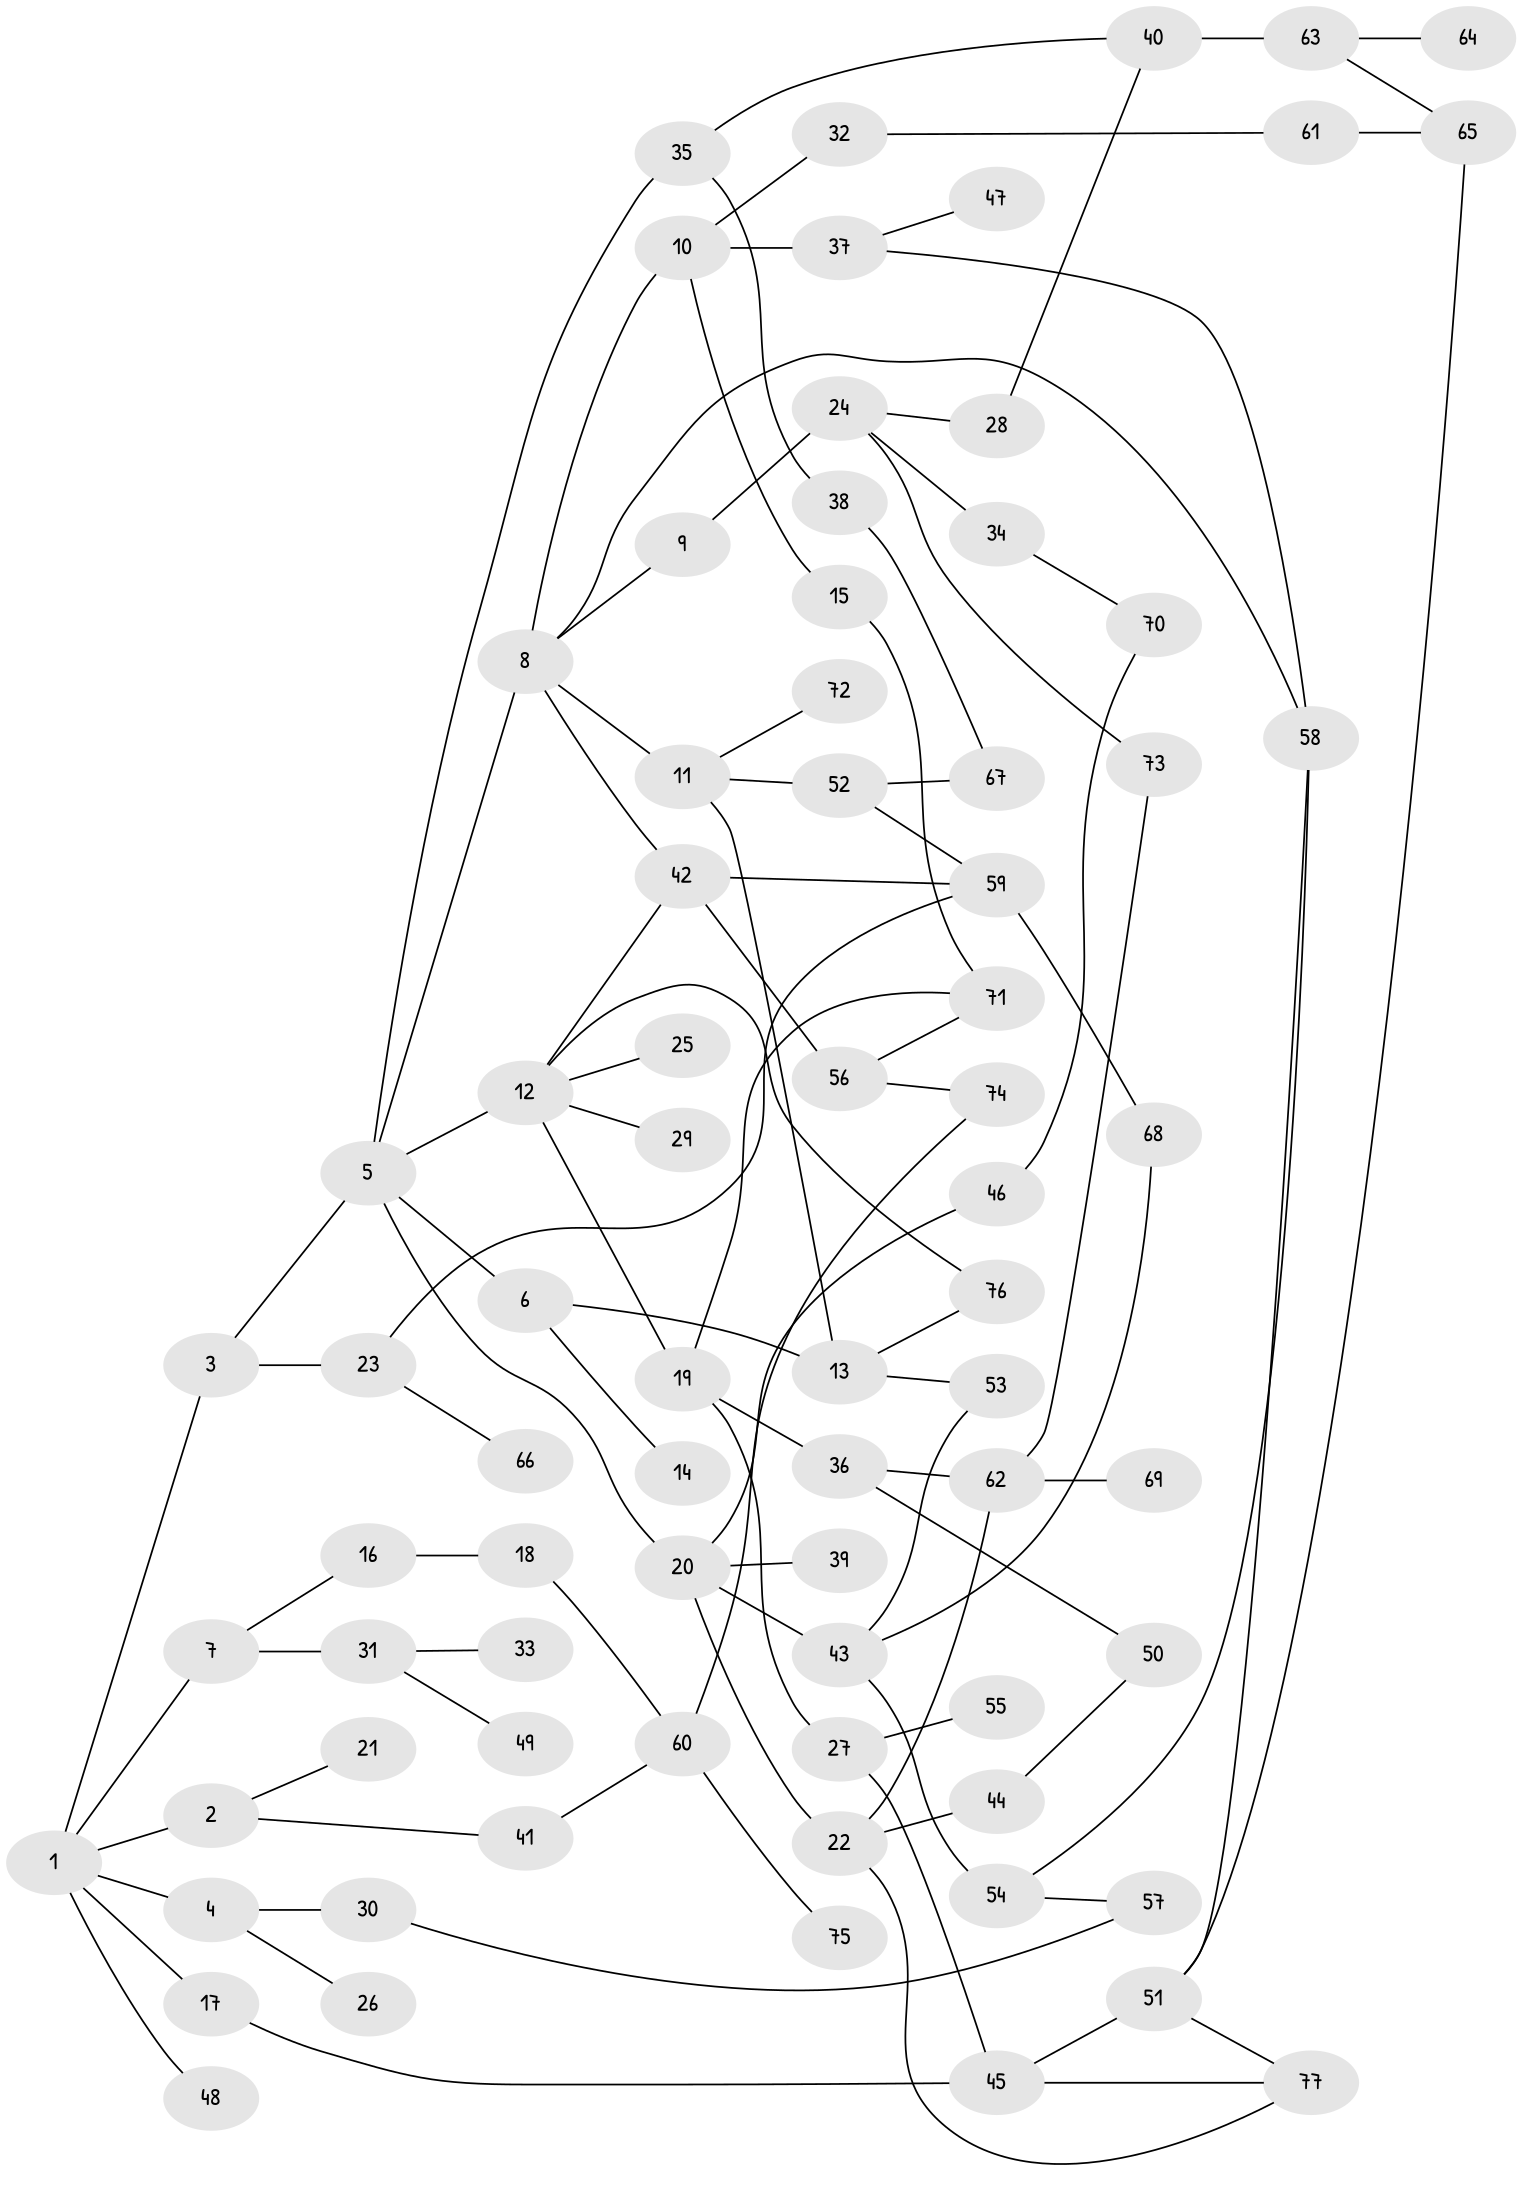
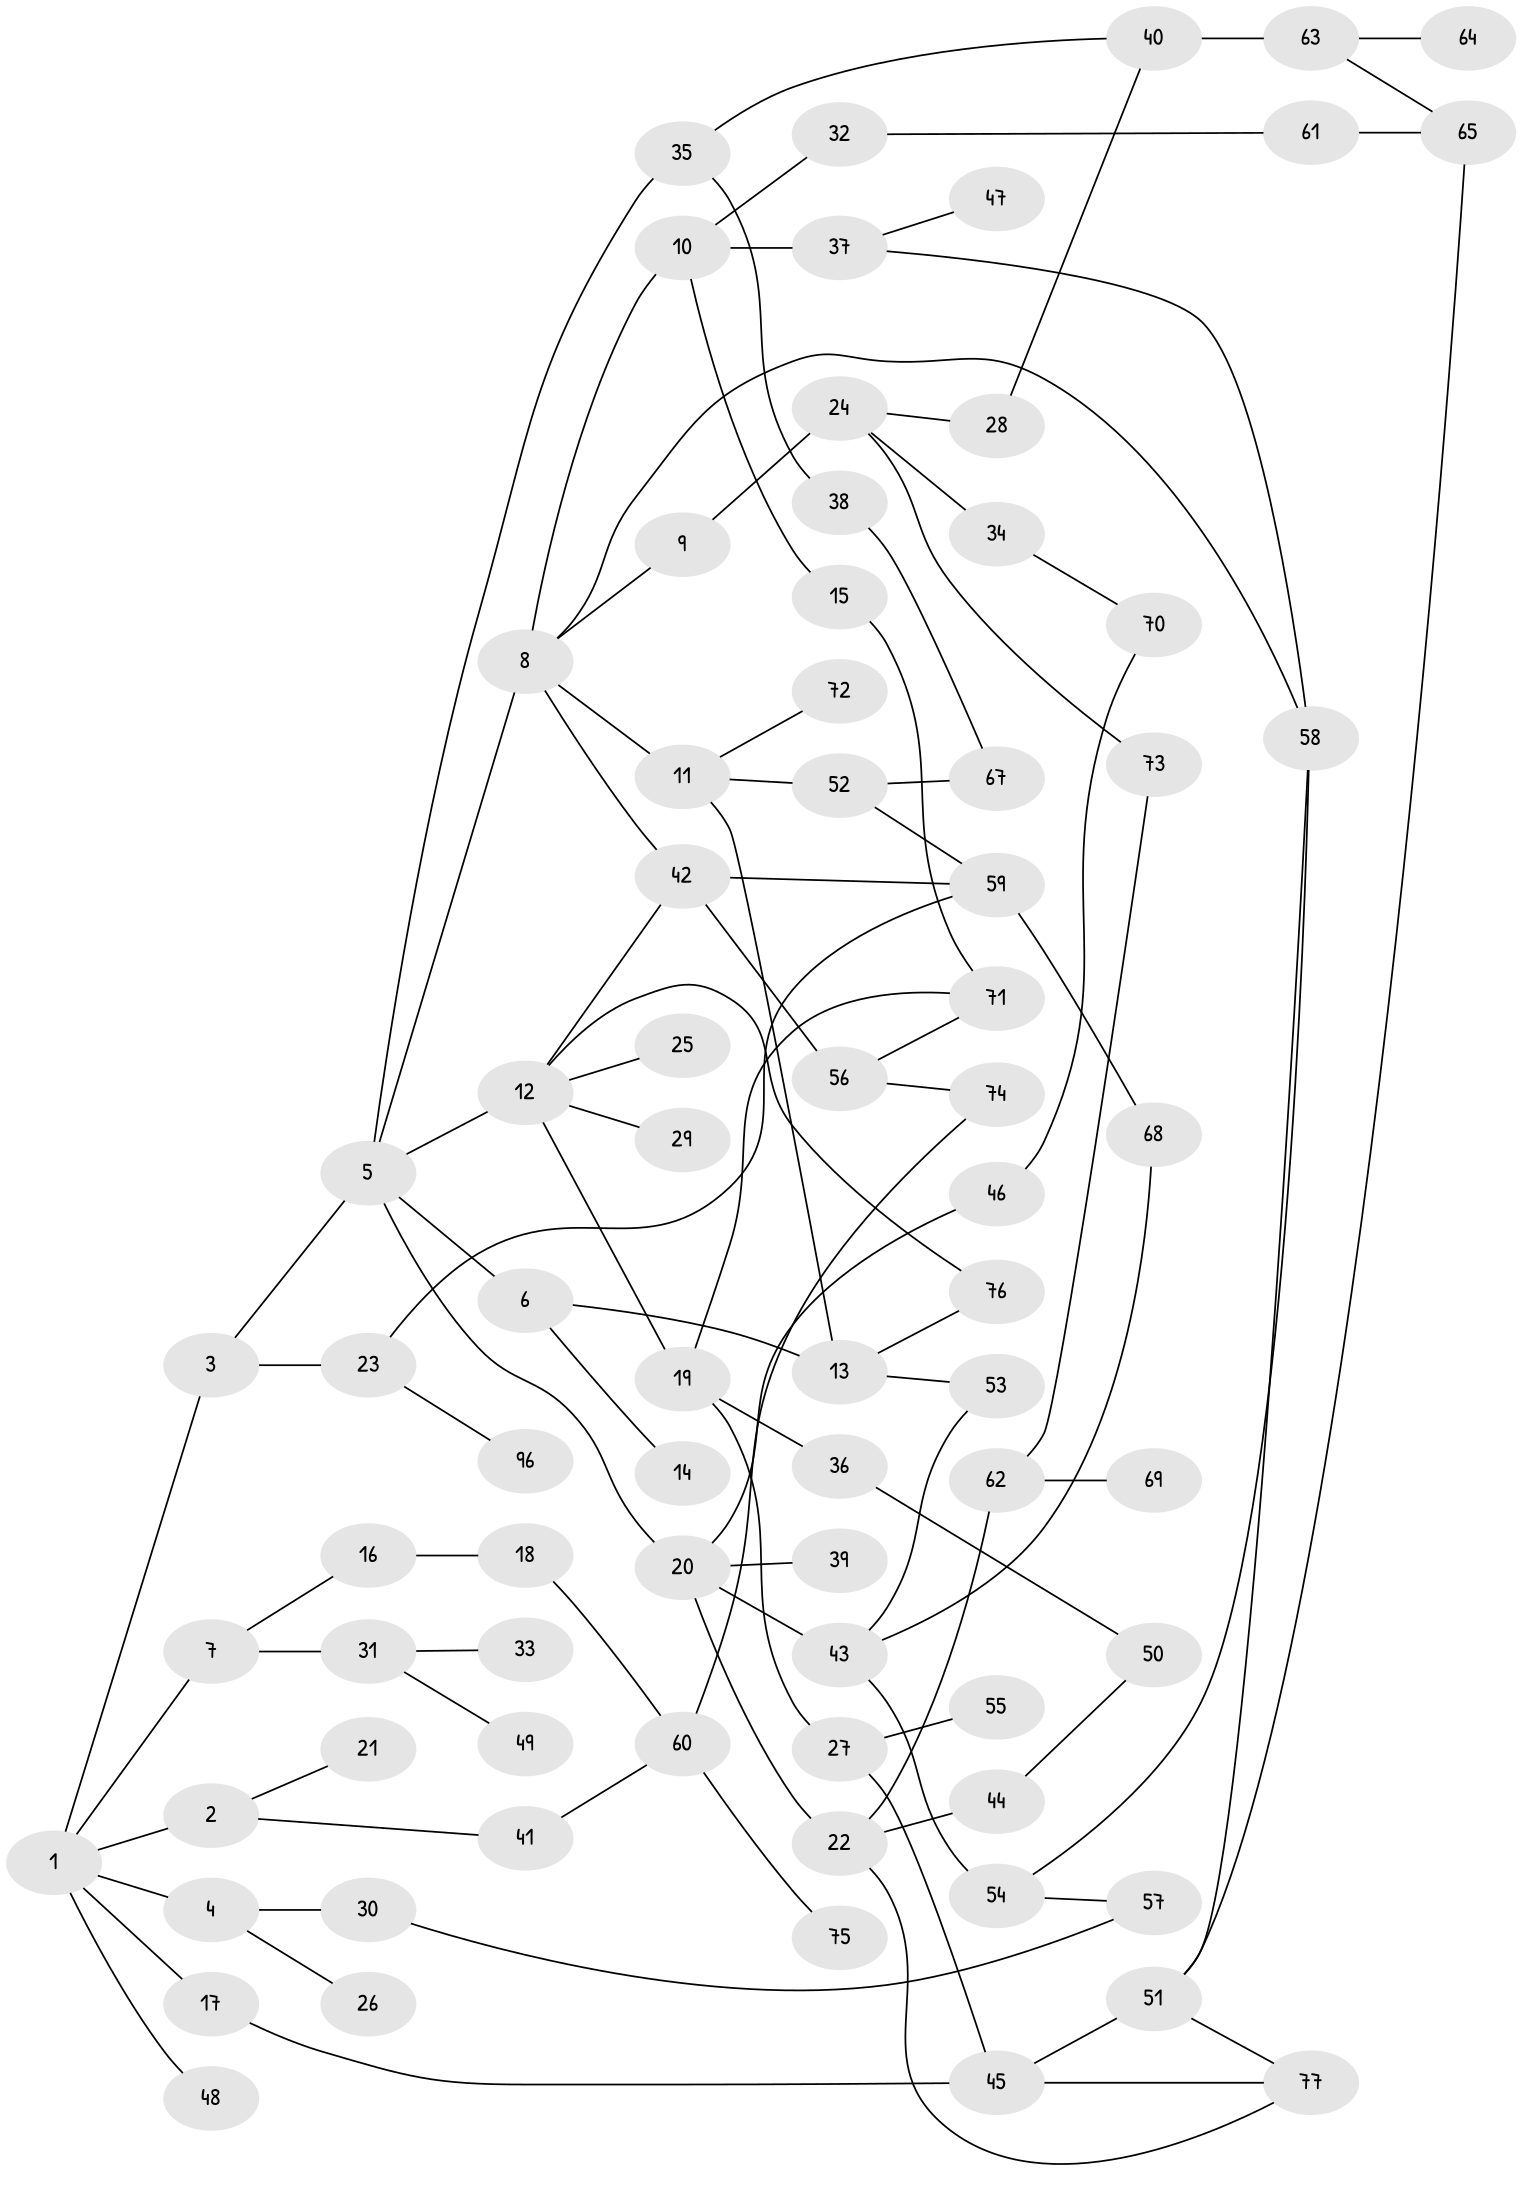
node "66": label "66" -> "96"
edge "36" -- "62": removed
